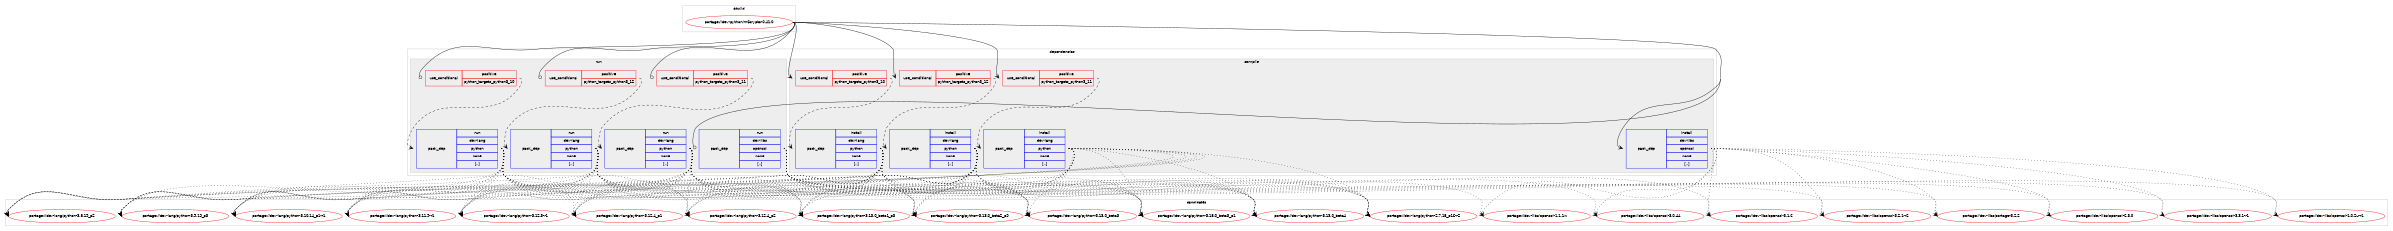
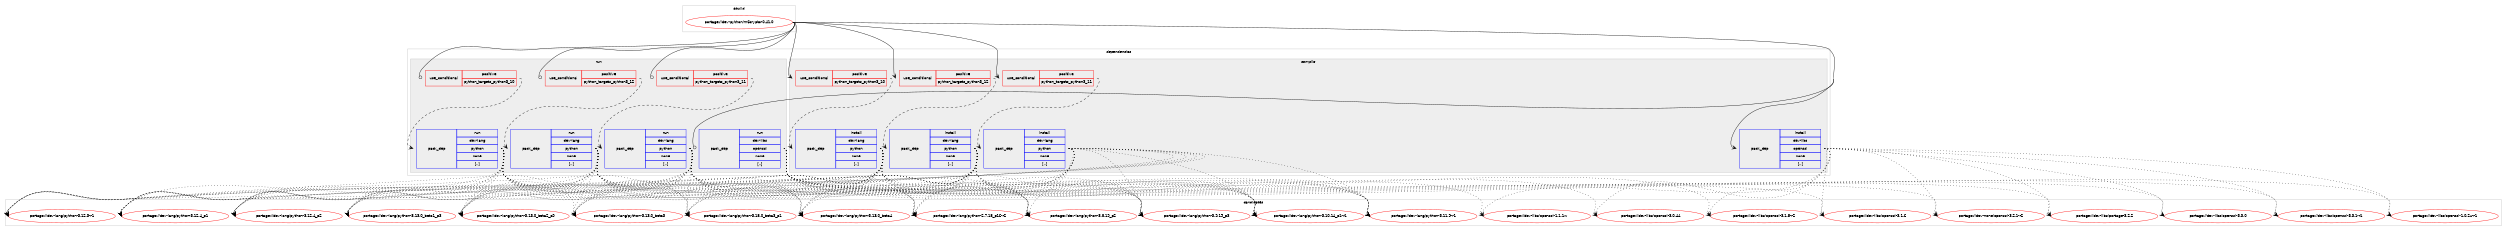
node "portage://dev-libs/openssl-3.1.5-r2": added
node "portage://dev-libs/openssl-3.2.1-r2": label "portage://dev-libs/openssl-3.2.1-r2" -> "portage://dev-none/openssl-3.2.1-r2"
node "portage://dev-libs/openssl-6.3.0": label "portage://dev-libs/openssl-6.3.0" -> "portage://dev-libs/openssl-3.3.0"
